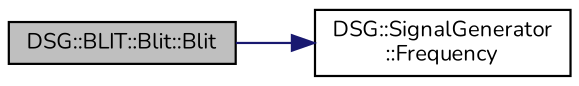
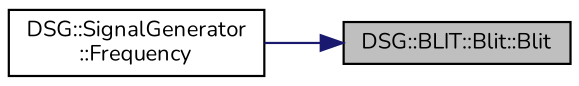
edge "DSG::BLIT::Blit::Blit" -> "DSG::SignalGenerator ::Frequency": reversed
